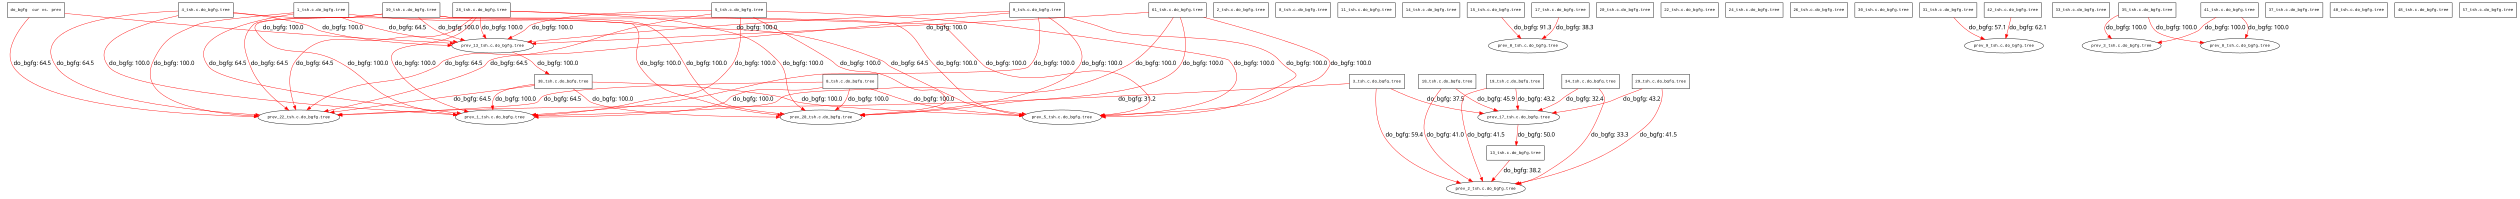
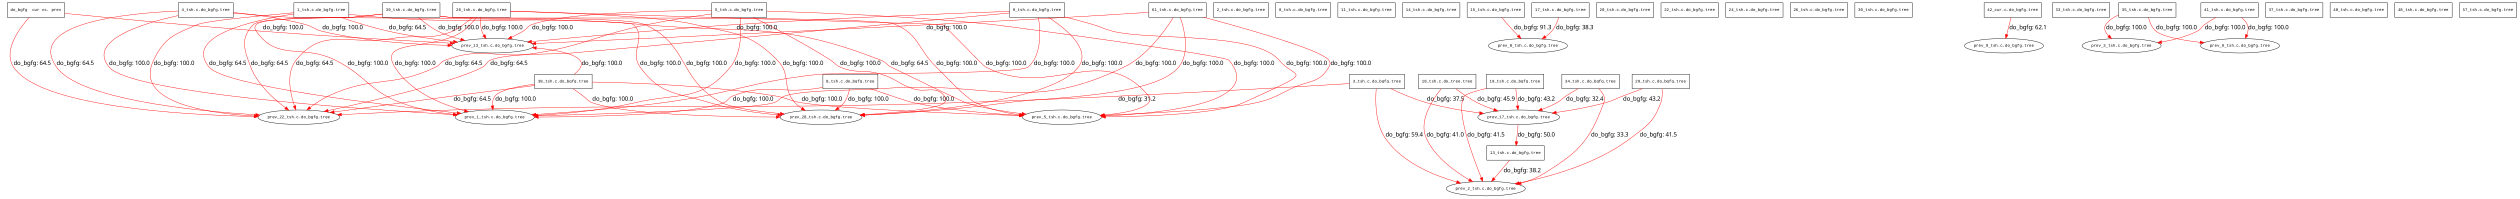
node "31_tsh.c.do_bgfg.tree": removed
node "42_tsh.c.do_bgfg.tree": label "42_tsh.c.do_bgfg.tree" -> "42_cur.c.do_bgfg.tree"
edge "prev_13_tsh.c.do_bgfg.tree" -> "38_tsh.c.do_bgfg.tree": reversed
node "18_tsh.c.do_bgfg.tree": label "18_tsh.c.do_bgfg.tree" -> "18_tsh.c.do_tree.tree"
edge "0_tsh.c.do_bgfg.tree" -> "prev_22_tsh.c.do_bgfg.tree": removed, label "do_bgfg: 64.5"
